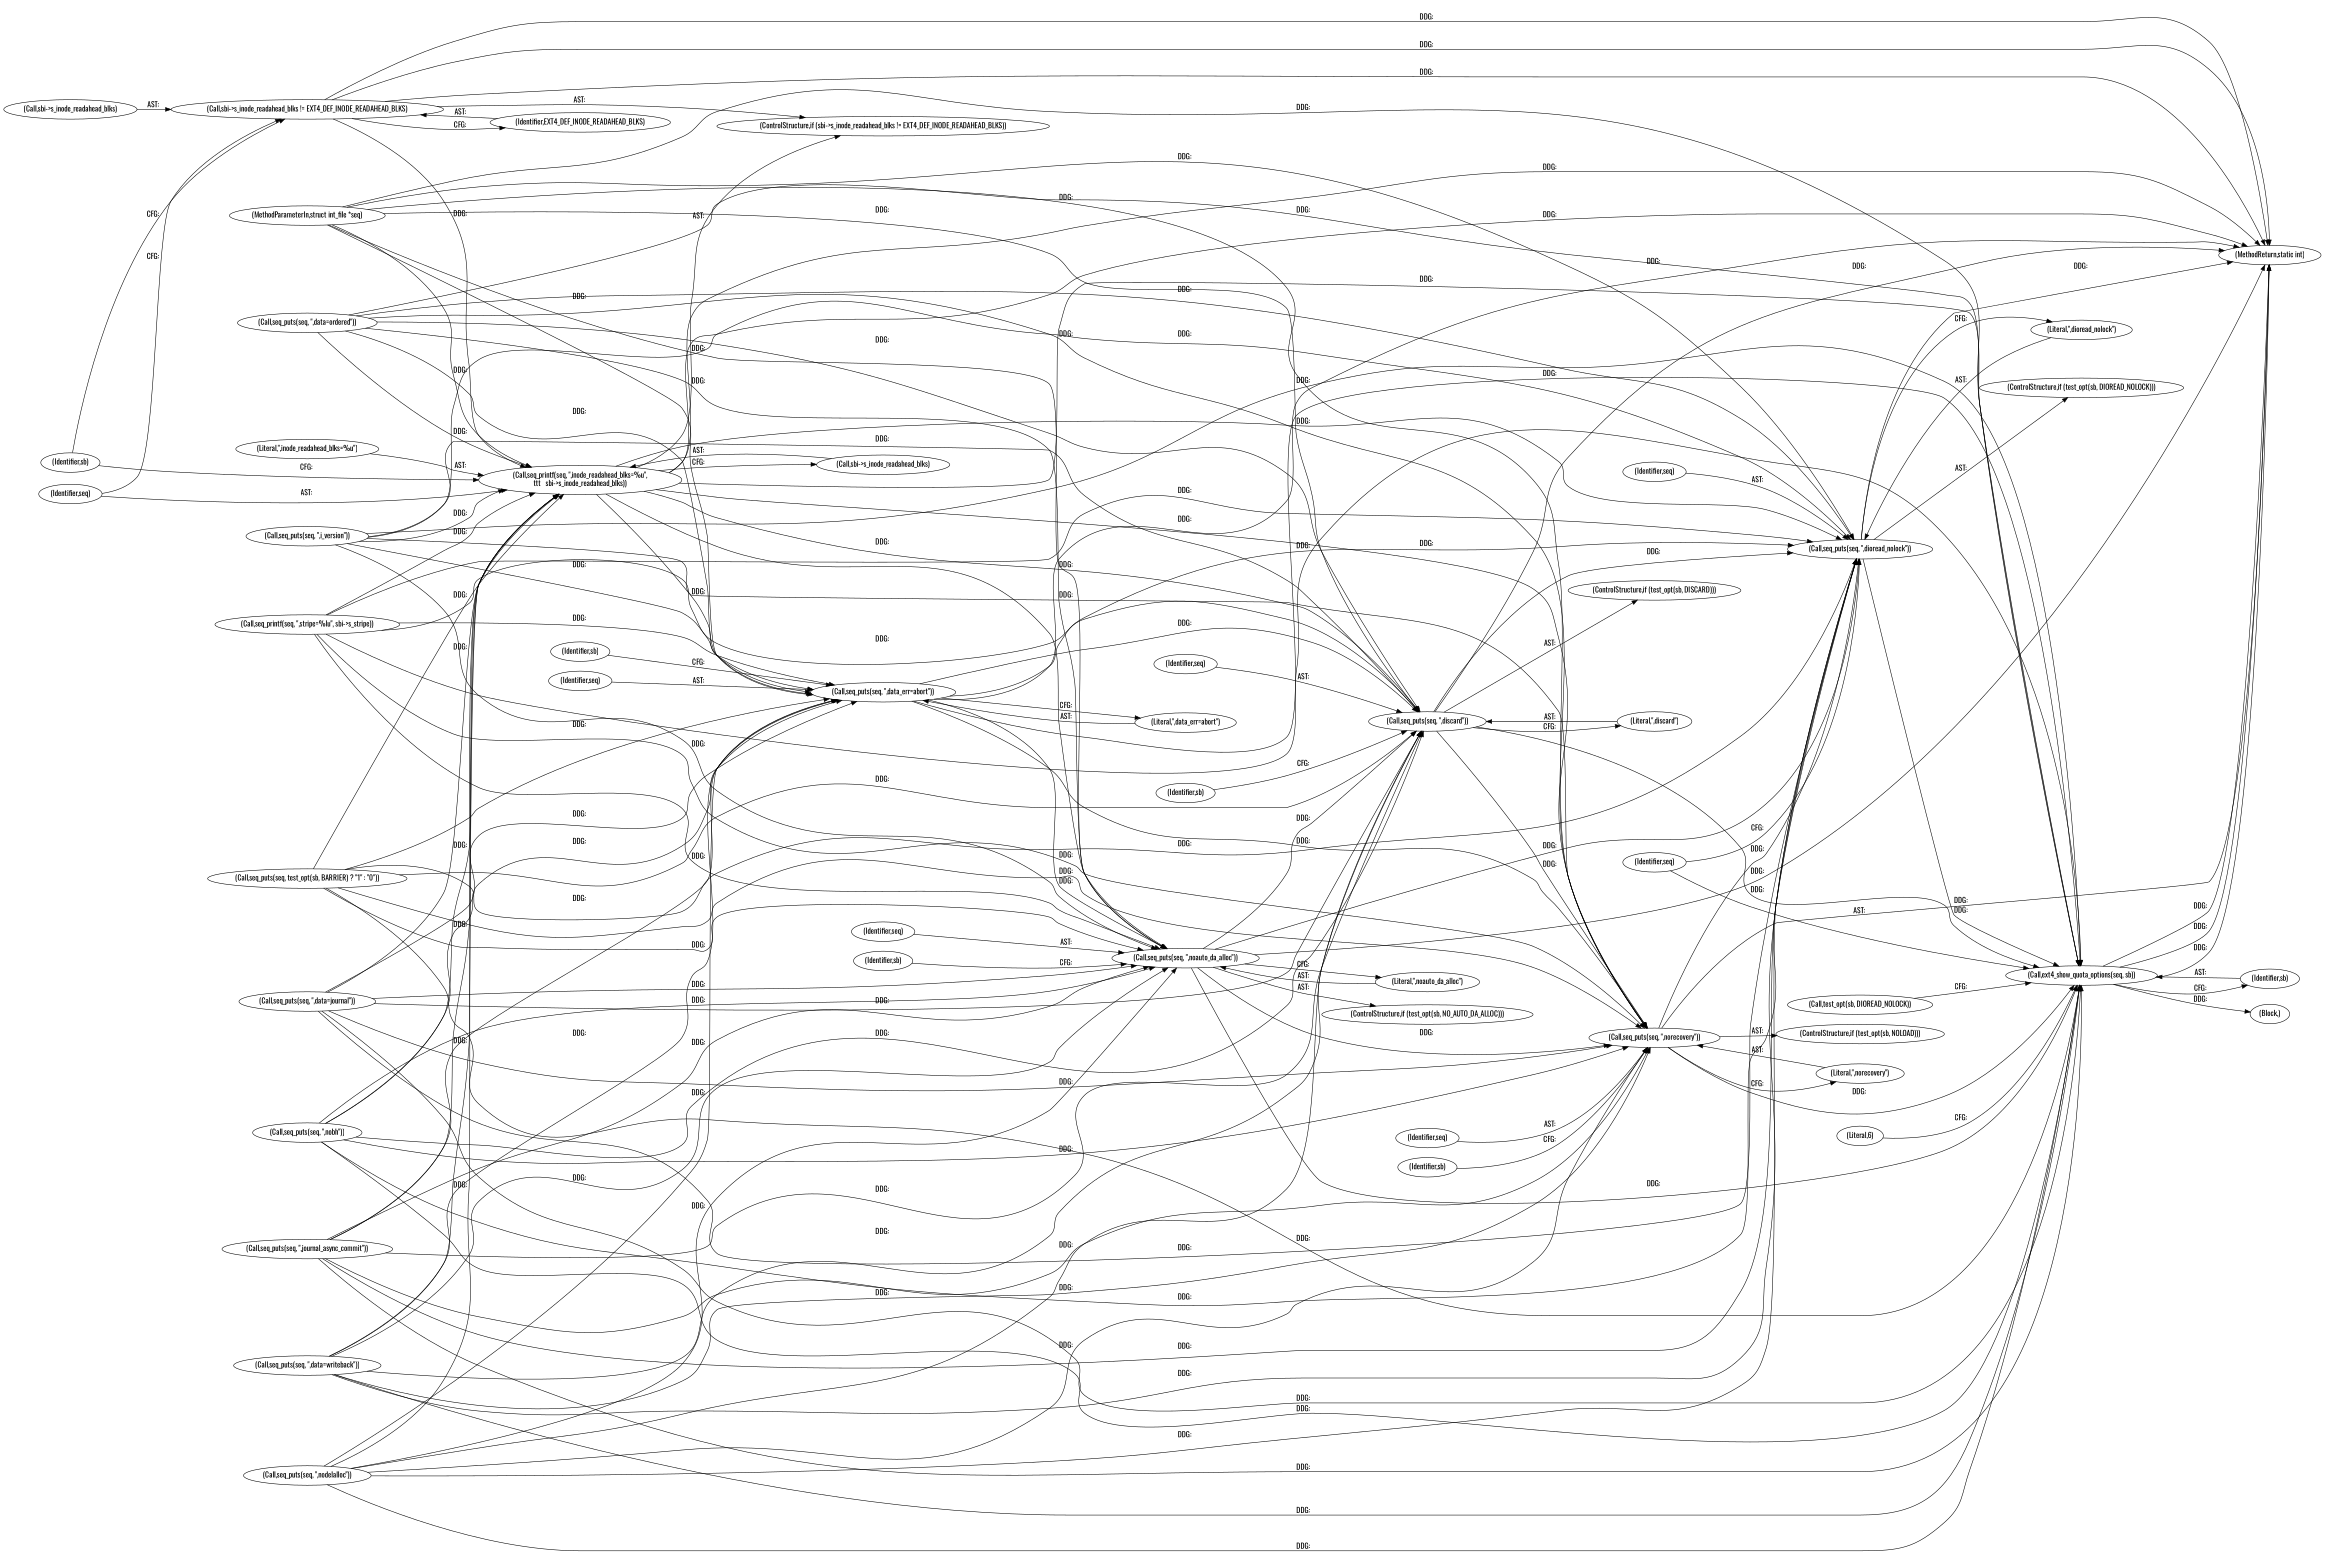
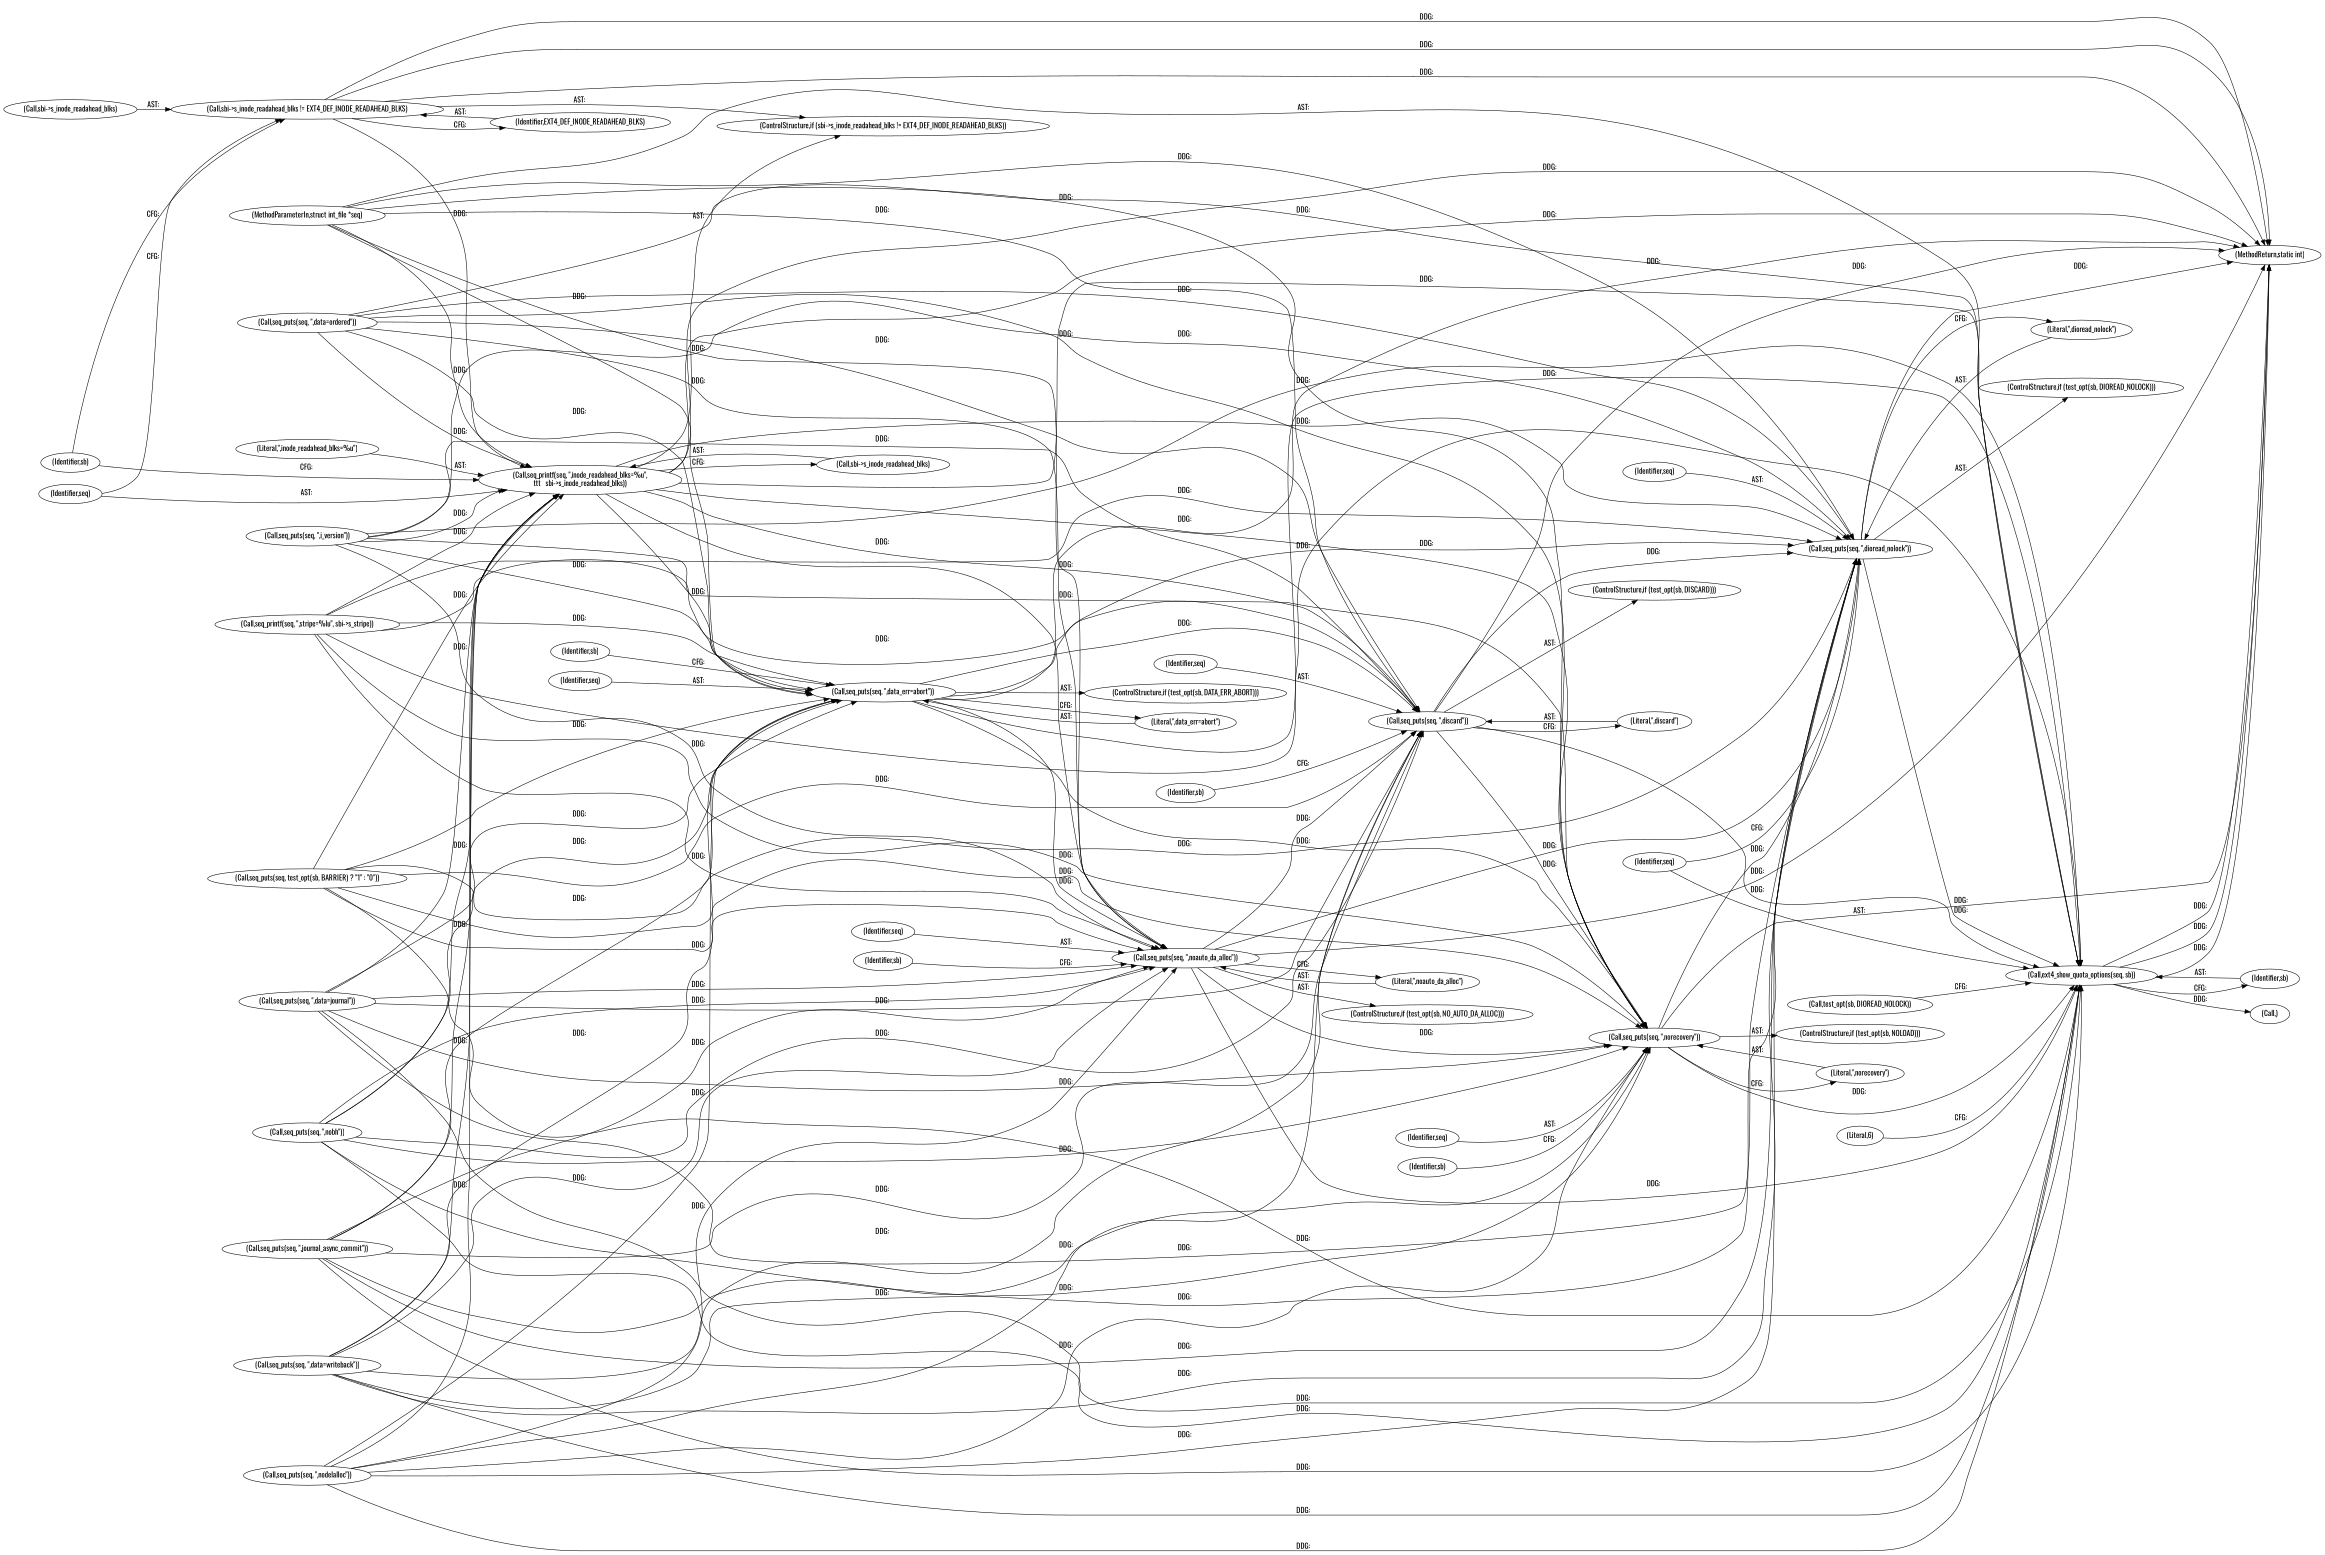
edge "(MethodParameterIn,struct int_file *seq)" -> "(Call,ext4_show_quota_options(seq, sb))": label "DDG: " -> "AST: "
node "(ControlStructure,if (test_opt(sb, DATA_ERR_ABORT)))": added
node "(Block,)": label "(Block,)" -> "(Call,)"
